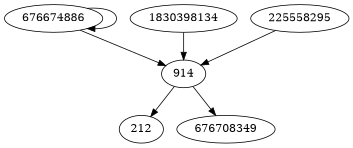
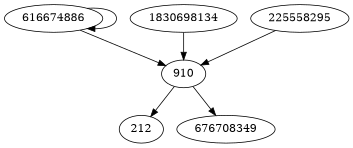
node "676674886": label "676674886" -> "616674886"
node "1830398134": label "1830398134" -> "1830698134"
node "914": label "914" -> "910"
